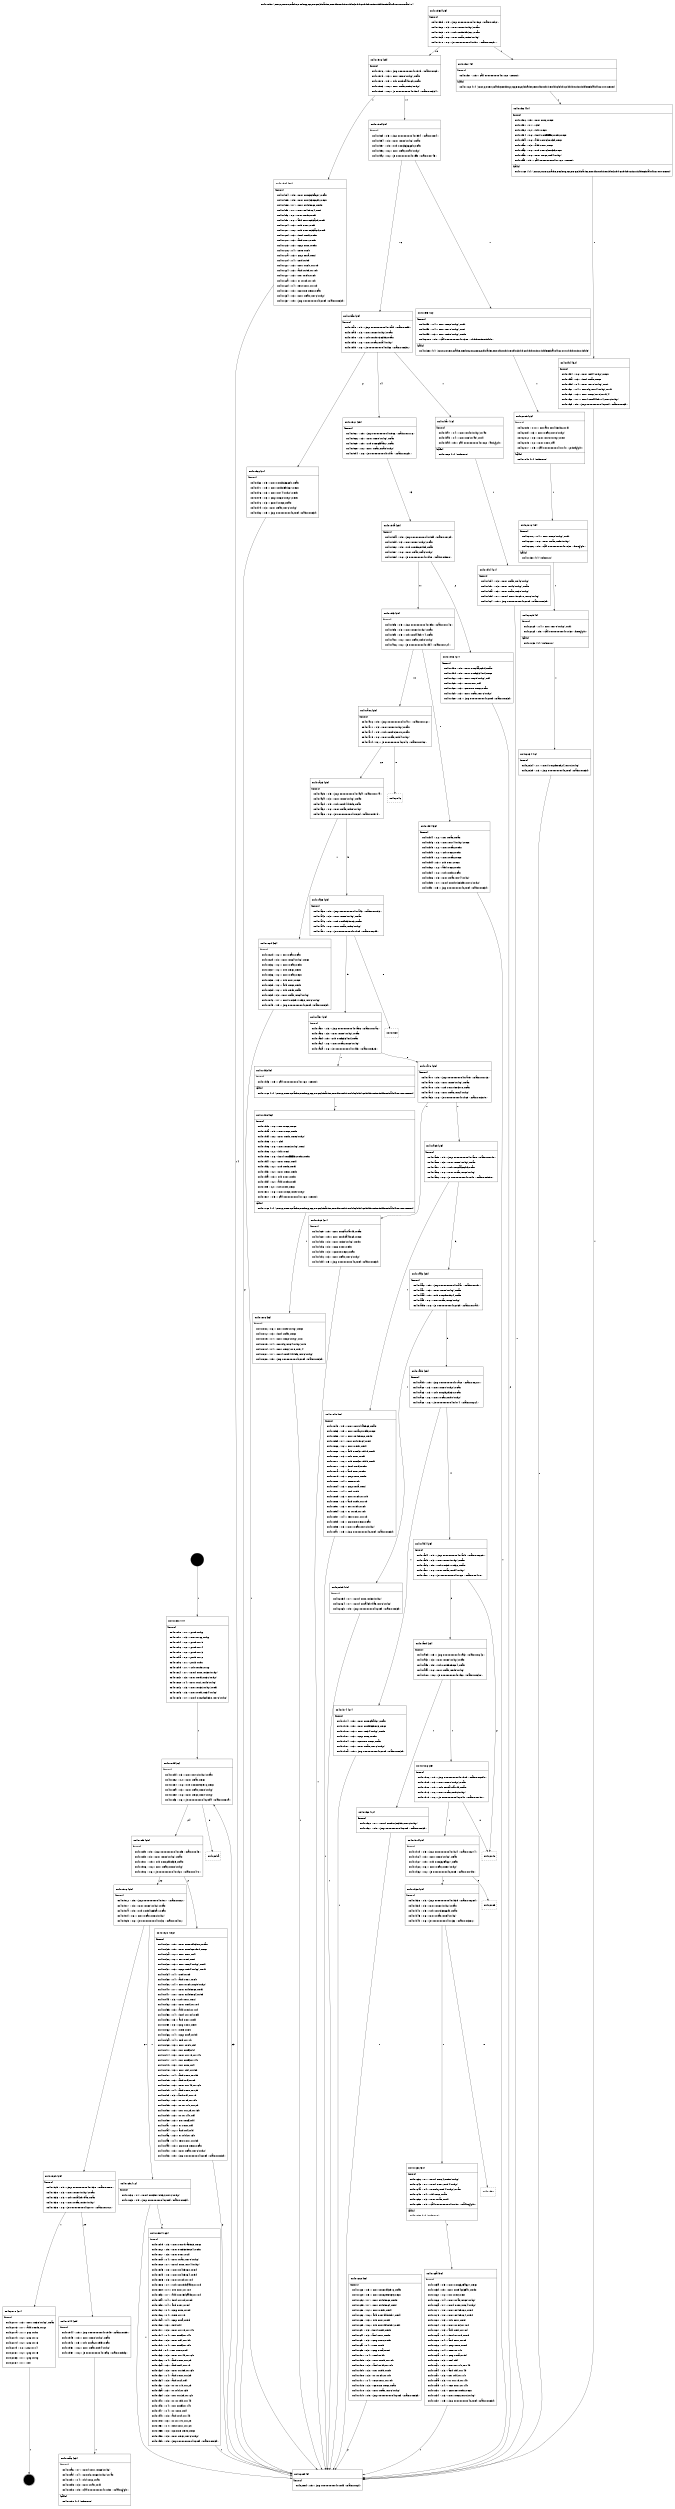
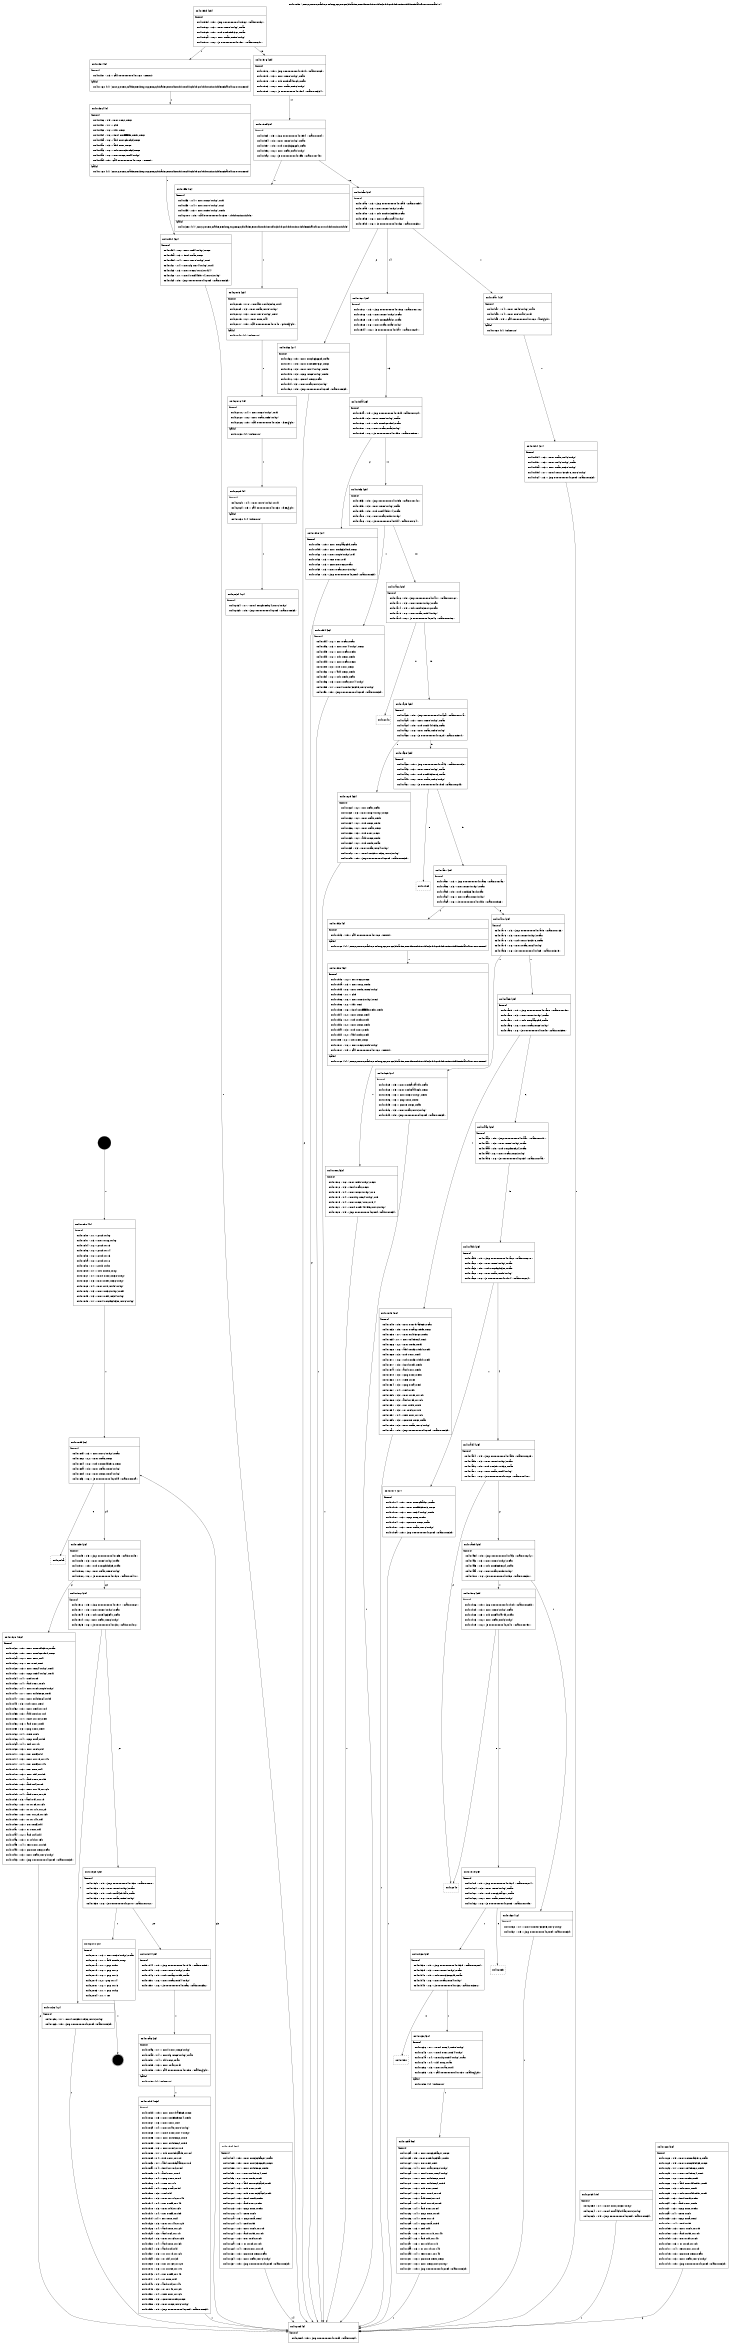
edge "0x401976 [25]" -> "0x401be4 [88]": removed, label "1"
edge "0x401a0c [25]" -> "0x401a25 [25]": label " 22" -> " 10"
edge "0x401aa2 [25]" -> "0x40205d [19]": removed, label "1"
edge "0x402034 [12]" -> "0x4020ef [5]": removed, label "1"
edge "0x401cbc [12]" -> "0x401ebd [163]": now "0x401ea6 [23]" -> "0x401ebd [163]"
